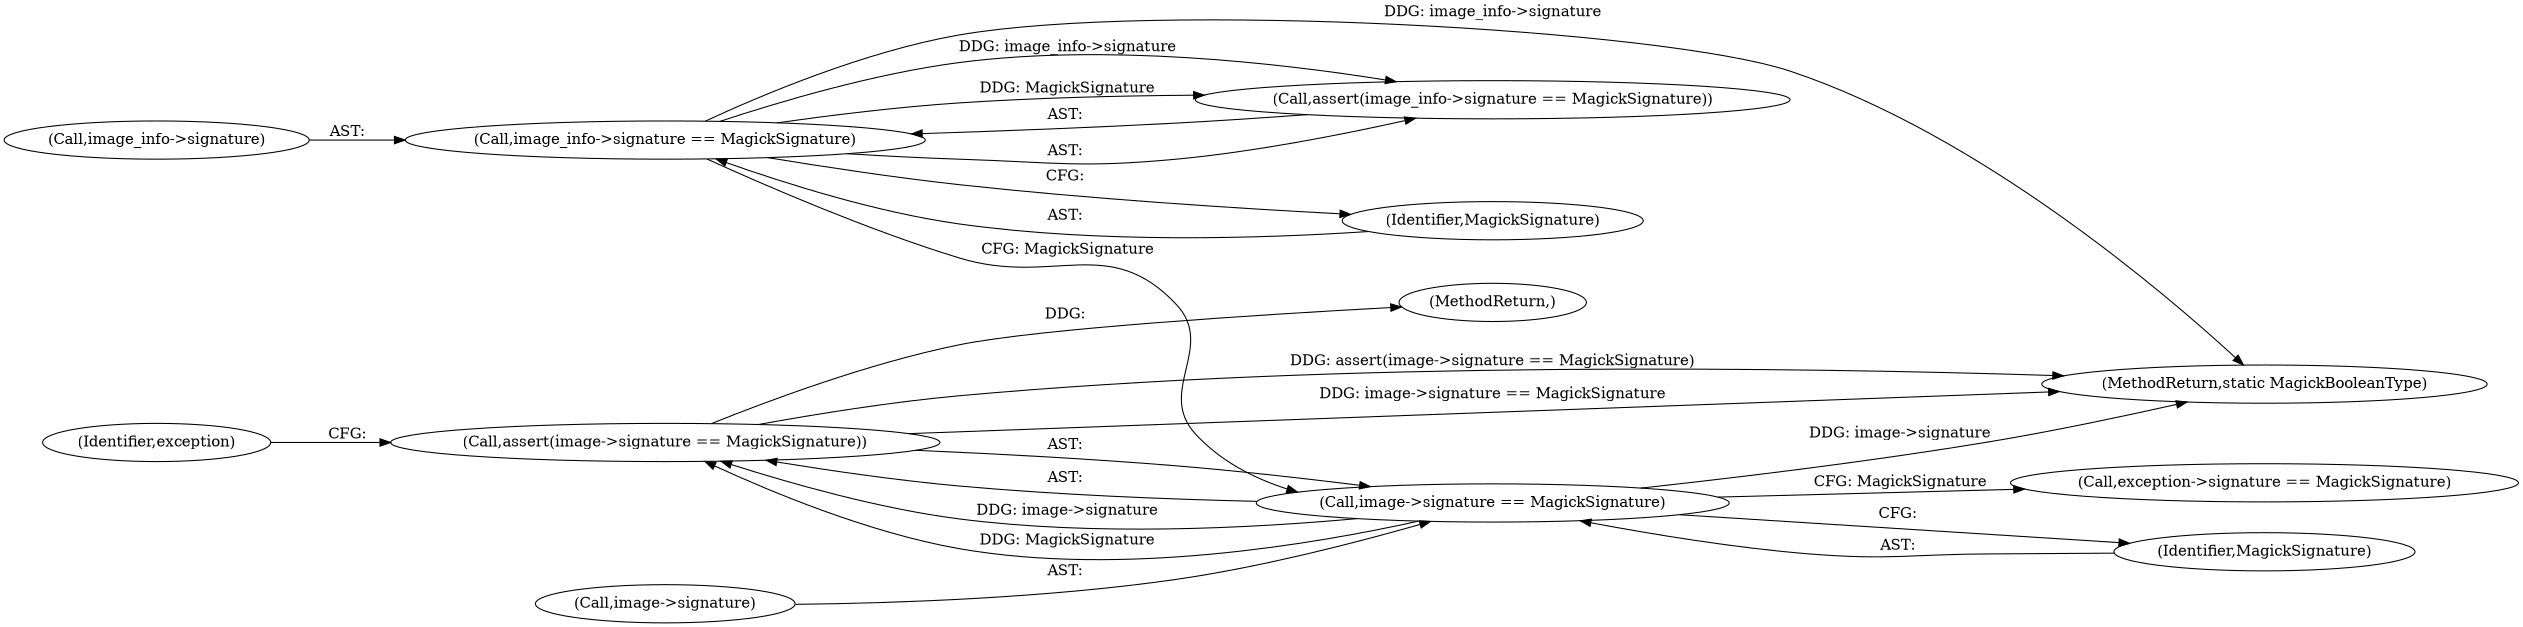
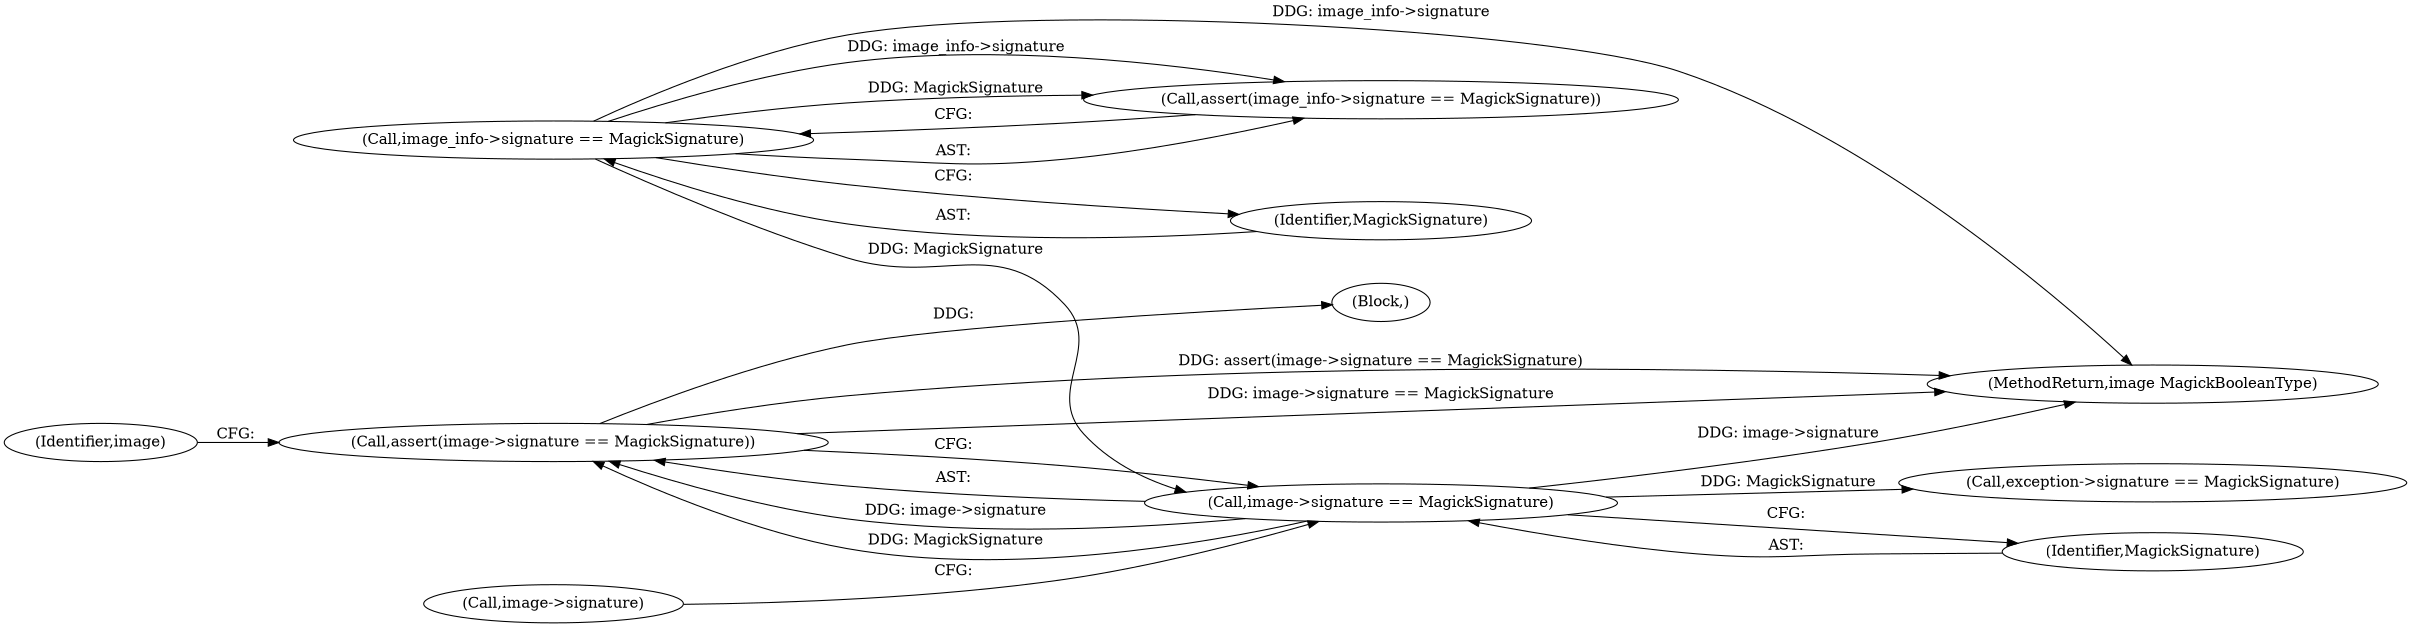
edge "(Call,assert(image_info->signature == MagickSignature))" -> "(Call,image_info->signature == MagickSignature)": label "AST: " -> "CFG: "
node "(Call,image_info->signature)": removed
edge "(Call,image_info->signature == MagickSignature)" -> "(Call,image->signature == MagickSignature)": label "CFG: MagickSignature" -> "DDG: MagickSignature"
node "(MethodReturn,)": label "(MethodReturn,)" -> "(Block,)"
node "(MethodReturn,static MagickBooleanType)": label "(MethodReturn,static MagickBooleanType)" -> "(MethodReturn,image MagickBooleanType)"
node "(Identifier,exception)": label "(Identifier,exception)" -> "(Identifier,image)"
edge "(Call,assert(image->signature == MagickSignature))" -> "(Call,image->signature == MagickSignature)": label "AST: " -> "CFG: "
edge "(Call,image->signature == MagickSignature)" -> "(Call,exception->signature == MagickSignature)": label "CFG: MagickSignature" -> "DDG: MagickSignature"
edge "(Call,image->signature)" -> "(Call,image->signature == MagickSignature)": label "AST: " -> "CFG: "
